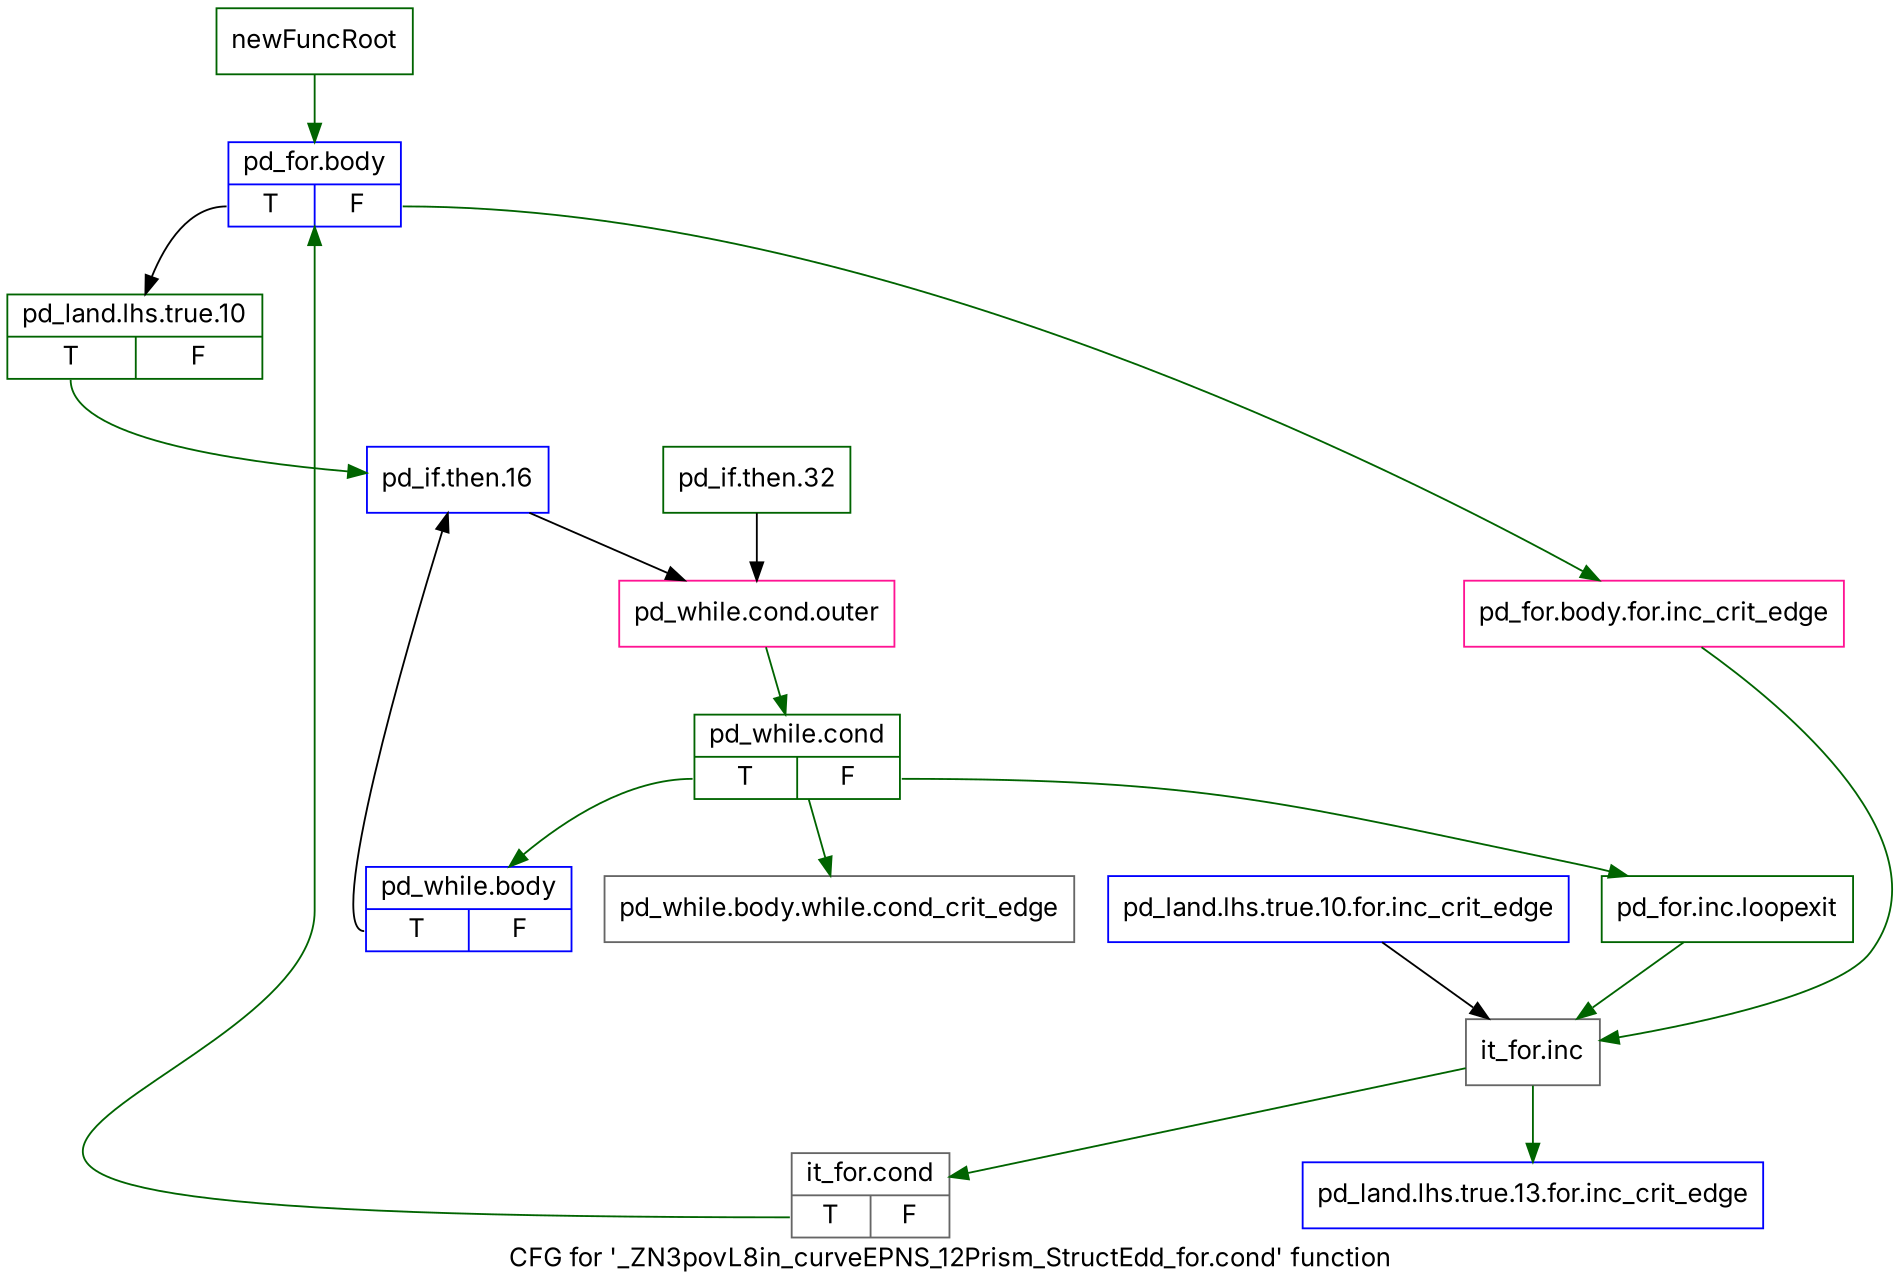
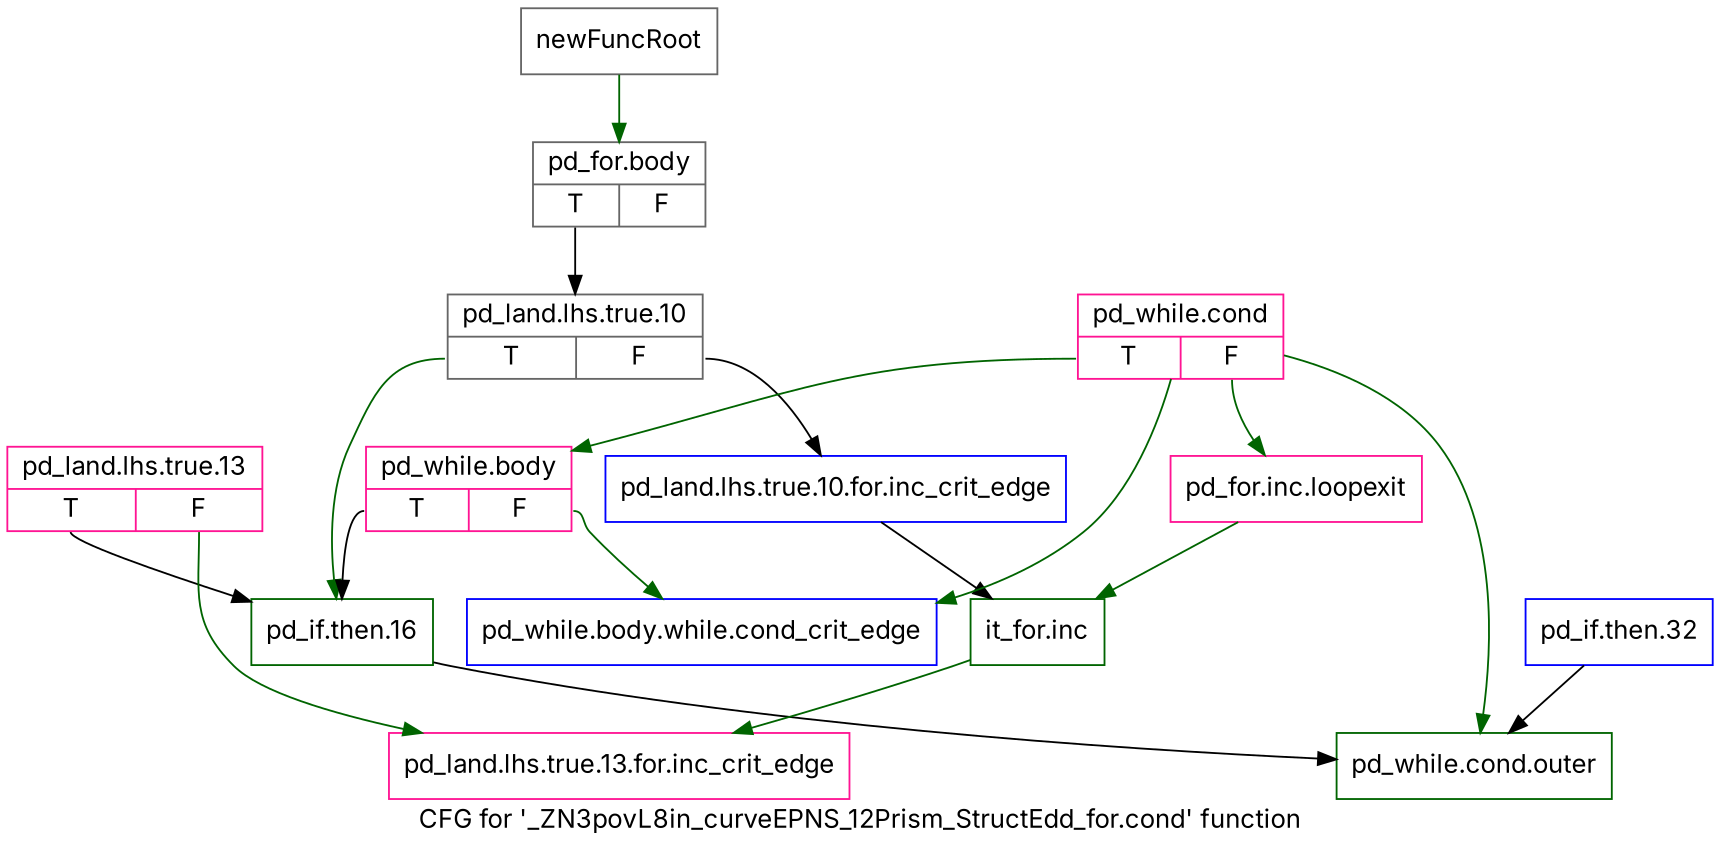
node "newFuncRoot": color darkgreen -> gray40
node "pd_for.body": color blue -> gray40
node "pd_land.lhs.true.10": color darkgreen -> gray40
edge "pd_land.lhs.true.10" -> "pd_land.lhs.true.10.for.inc_crit_edge": added
node "pd_if.then.16": color blue -> darkgreen
node "pd_if.then.32": color darkgreen -> blue
node "pd_land.lhs.true.13": added
edge "pd_while.body" -> "pd_while.body.while.cond_crit_edge": added
node "pd_while.cond.outer": color deeppink -> darkgreen
node "pd_for.body.for.inc_crit_edge": removed
edge "pd_while.cond.outer" -> "pd_while.cond": reversed
node "pd_while.cond": color darkgreen -> deeppink
node "pd_while.body": color blue -> deeppink
node "pd_while.body.while.cond_crit_edge": color gray40 -> blue
node "pd_for.inc.loopexit": color darkgreen -> deeppink
node "it_for.inc": color gray40 -> darkgreen
node "it_for.cond": removed
node "pd_land.lhs.true.13.for.inc_crit_edge": color blue -> deeppink
